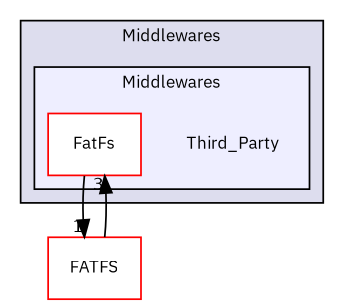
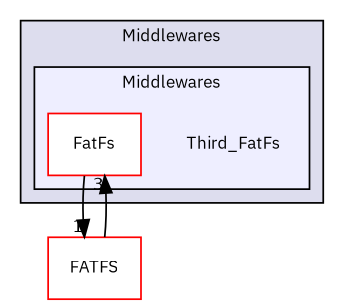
node "Third_Party": label "Third_Party" -> "Third_FatFs"
